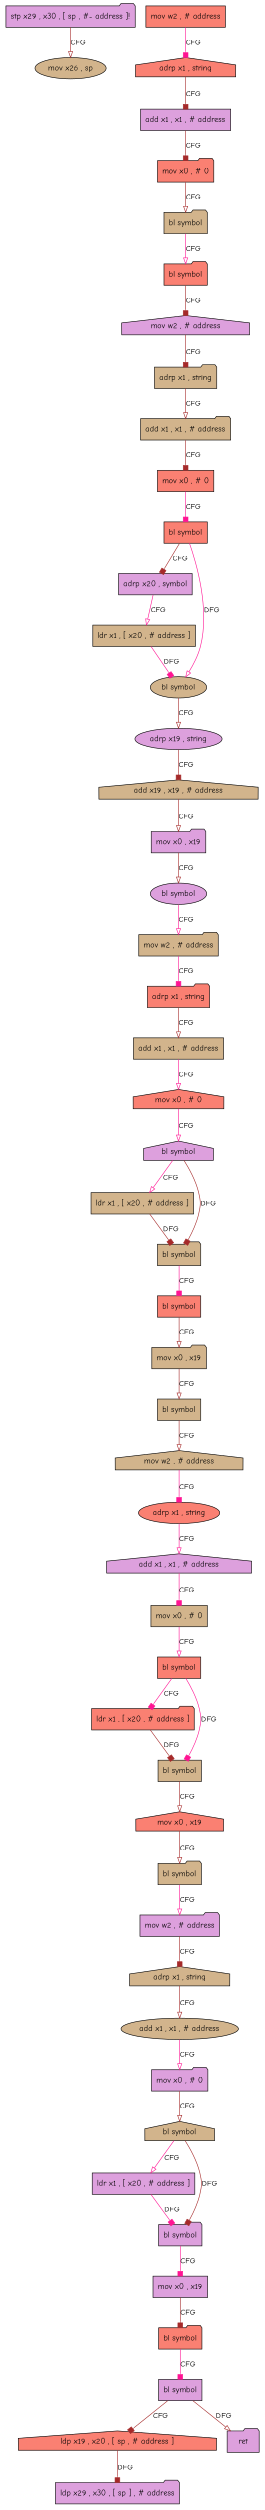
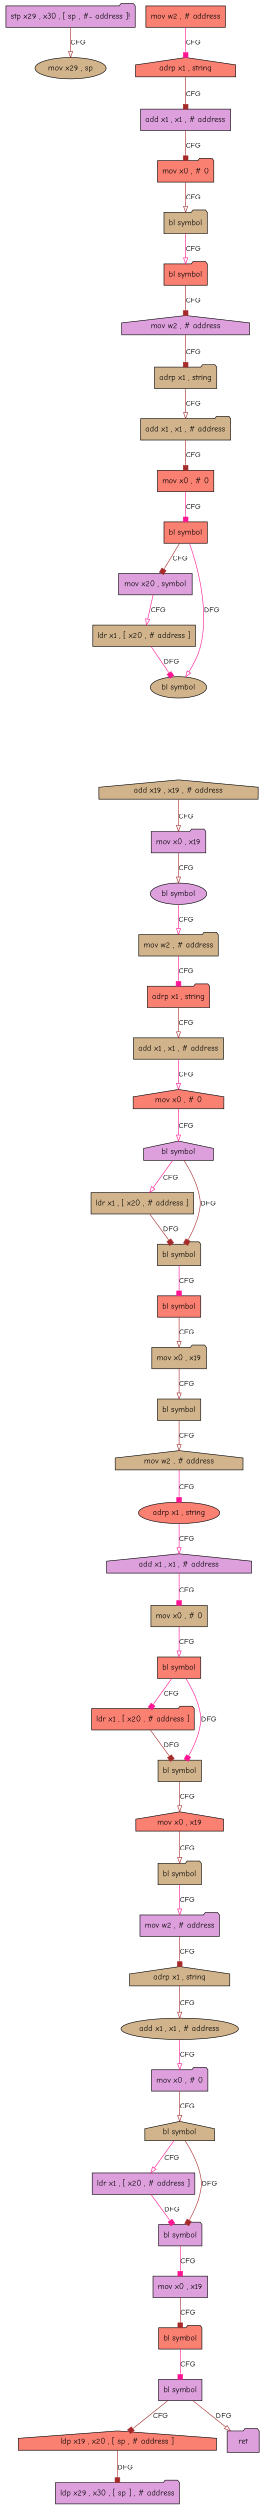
node "mov x26 , sp": label "mov x26 , sp" -> "mov x29 , sp"
node "adrp x20 , symbol": label "adrp x20 , symbol" -> "mov x20 , symbol"
node "adrp x19 , string": removed
